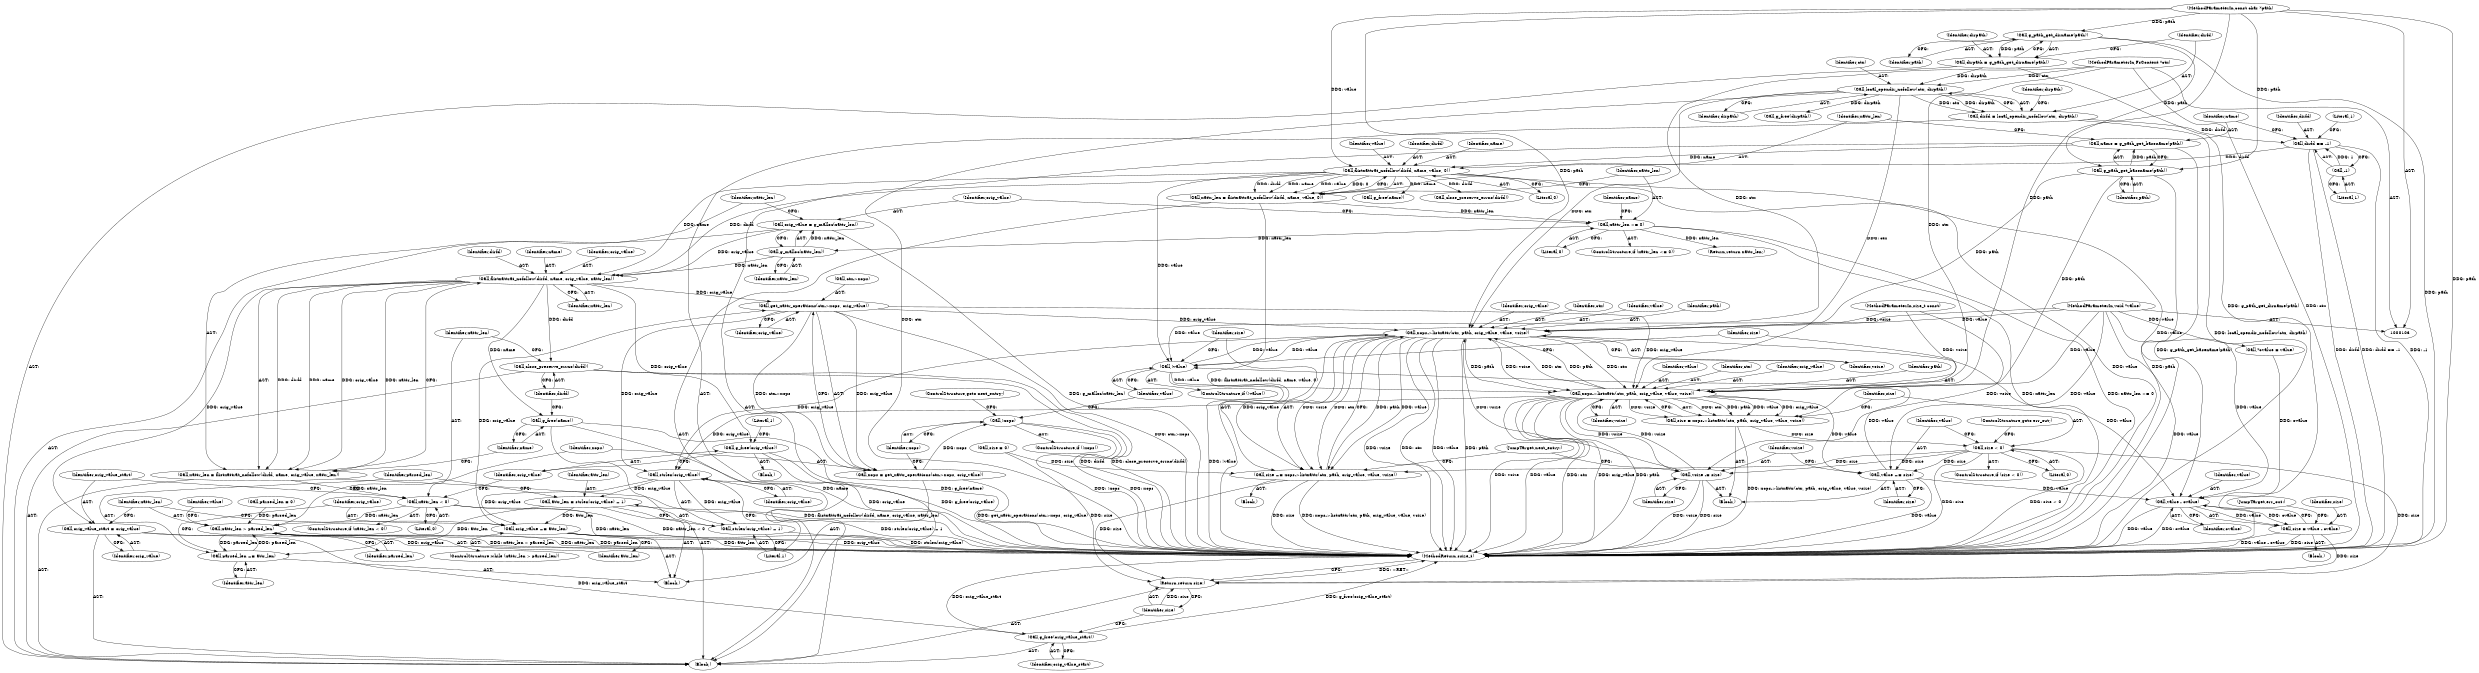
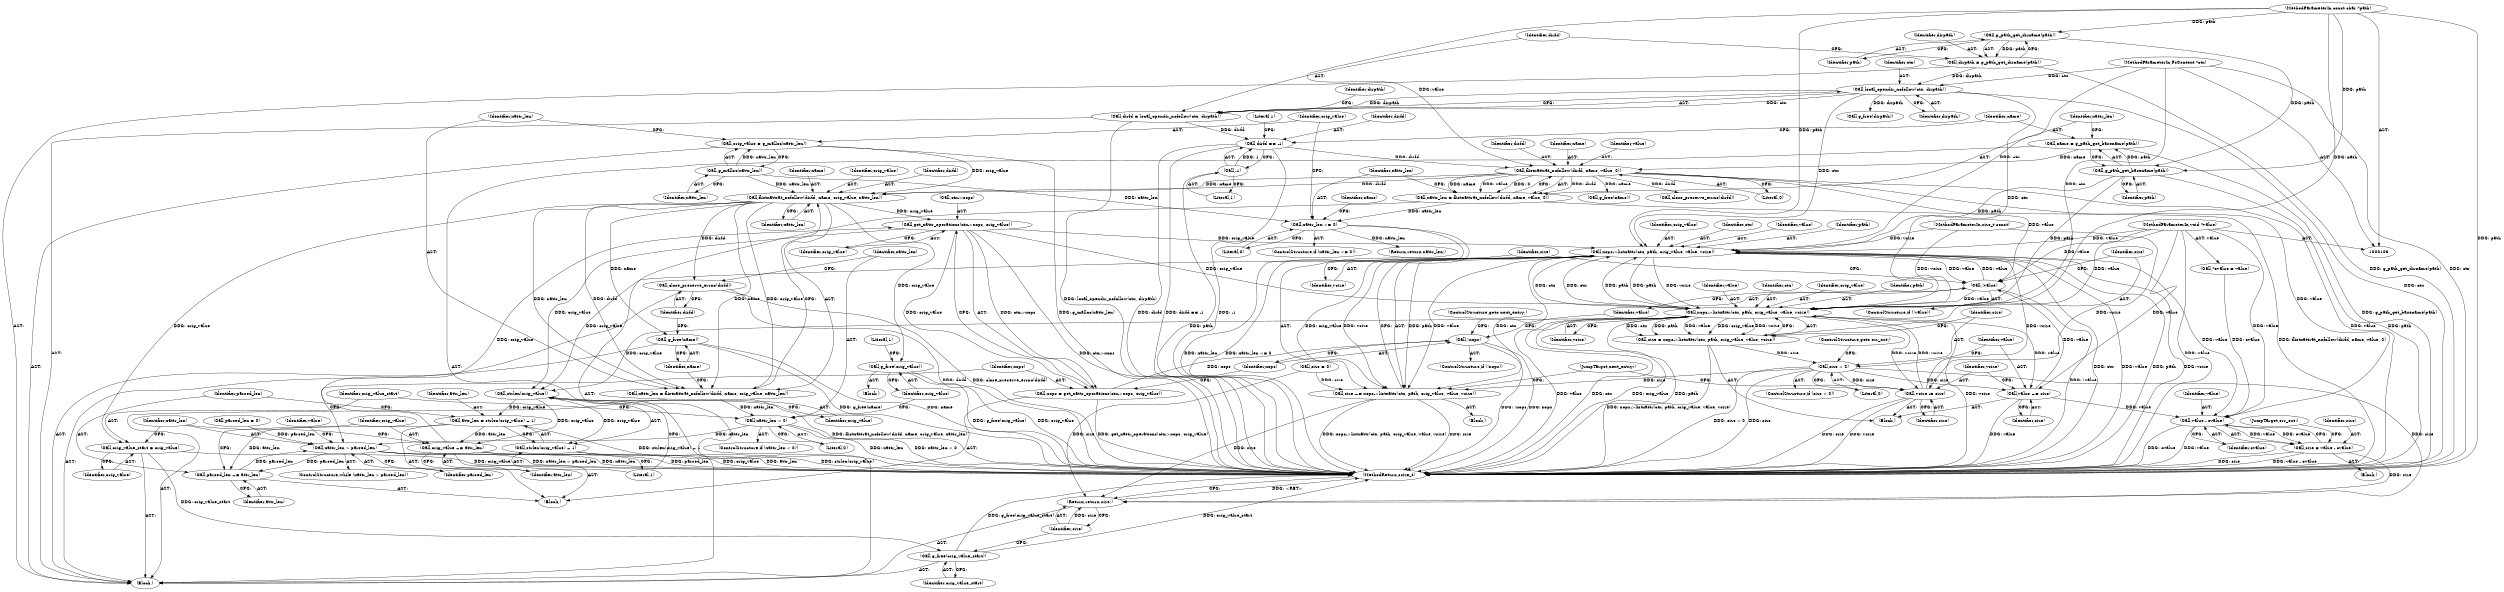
edge "(Call,xattr_len <= 0)" -> "(Call,g_malloc(xattr_len))": reversed
edge "(MethodParameterIn,void *value)" -> "(Call,*ovalue = value)": label "DDG: value" -> "AST: value"
edge "(Call,g_path_get_dirname(path))" -> "(MethodReturn,ssize_t)": now "(Call,-1)" -> "(MethodReturn,ssize_t)"
